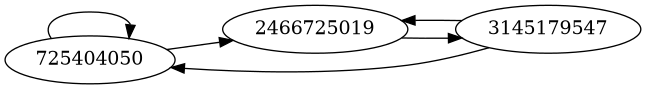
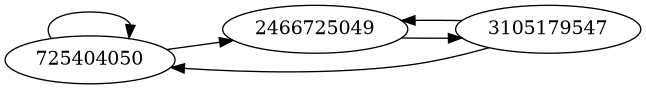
node "2466725019": label "2466725019" -> "2466725049"
node "3145179547": label "3145179547" -> "3105179547"
